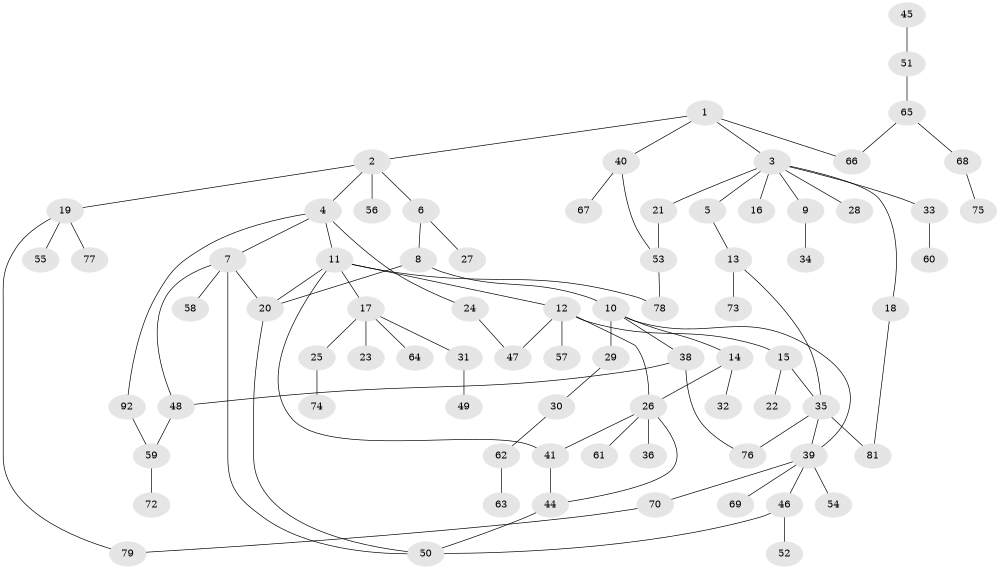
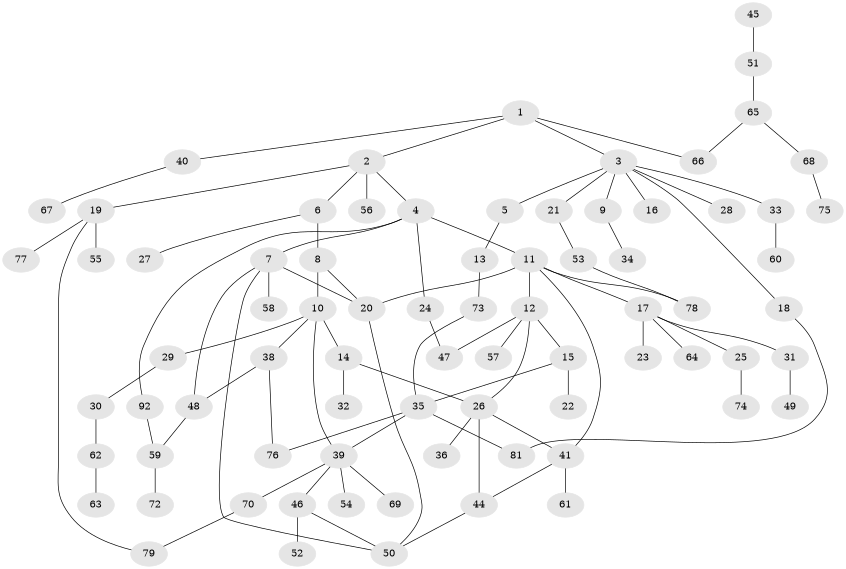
edge "40" -- "53": removed
edge "13" -- "35": now "73" -- "35"
edge "26" -- "61": now "41" -- "61"
